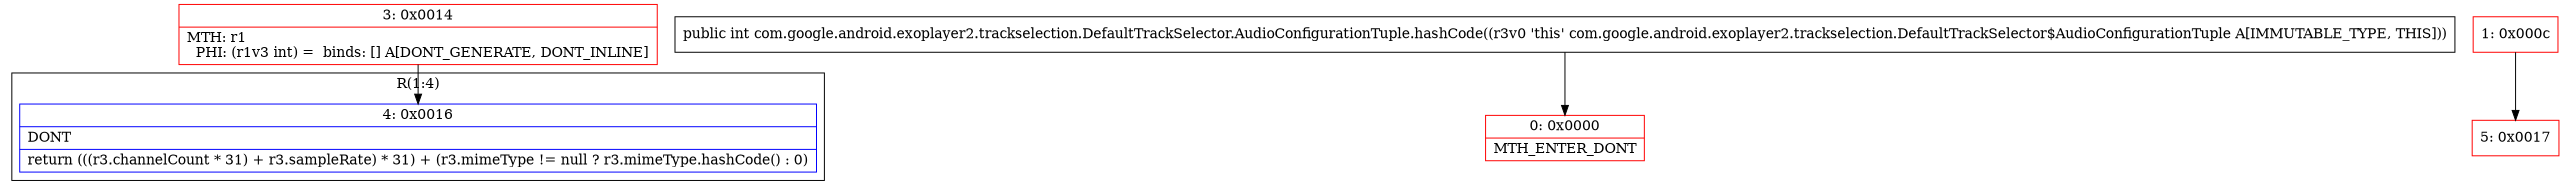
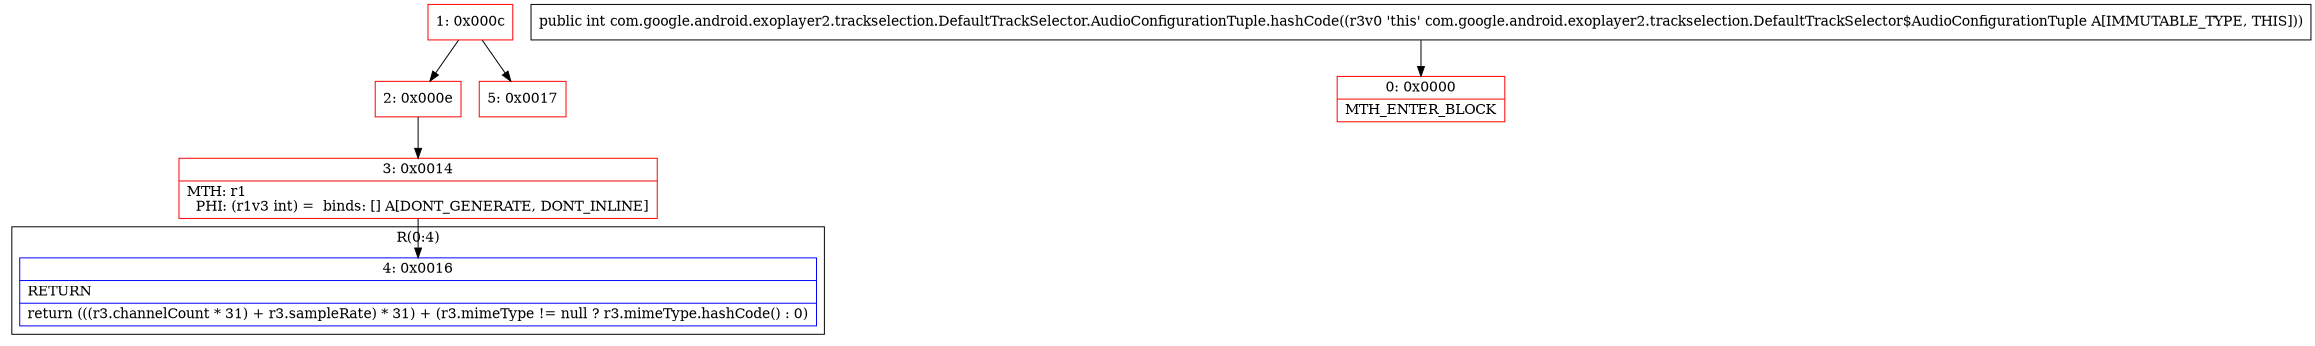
cluster "R(1:4)": label "R(1:4)" -> "R(0:4)"
node "2: 0x000e": added
node "4: 0x0016": text "DONT" -> "RETURN"
node "0: 0x0000": text "MTH_ENTER_DONT" -> "MTH_ENTER_BLOCK"
